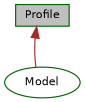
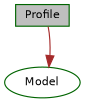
edge "Model" -> "Profile": reversed
